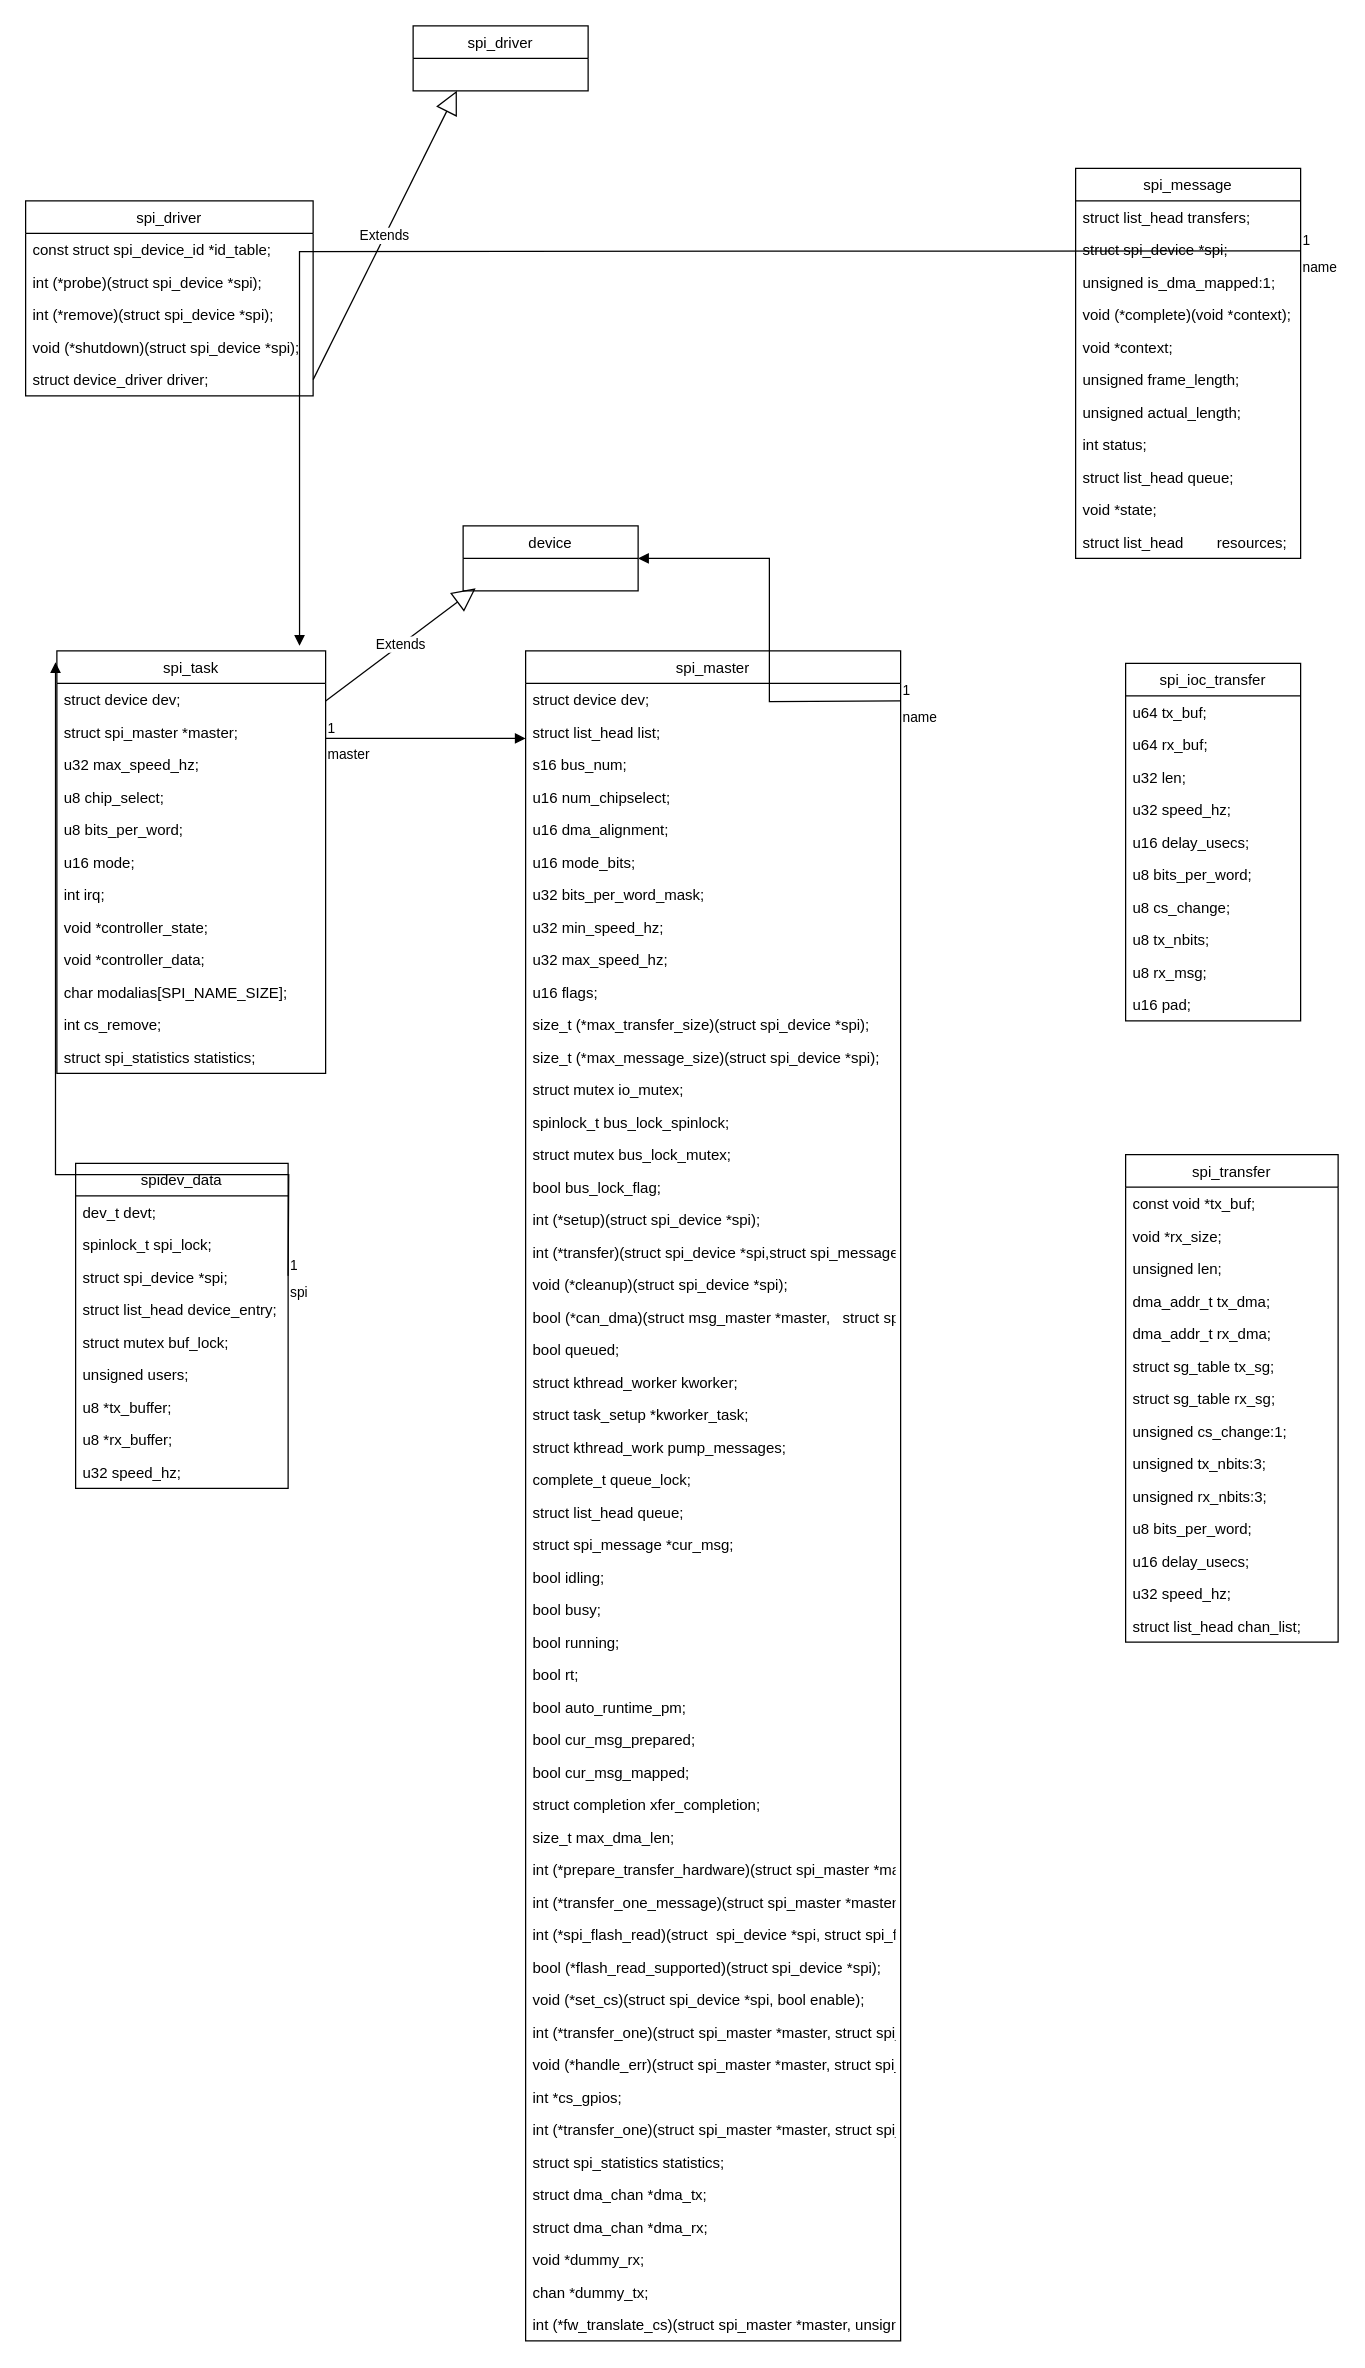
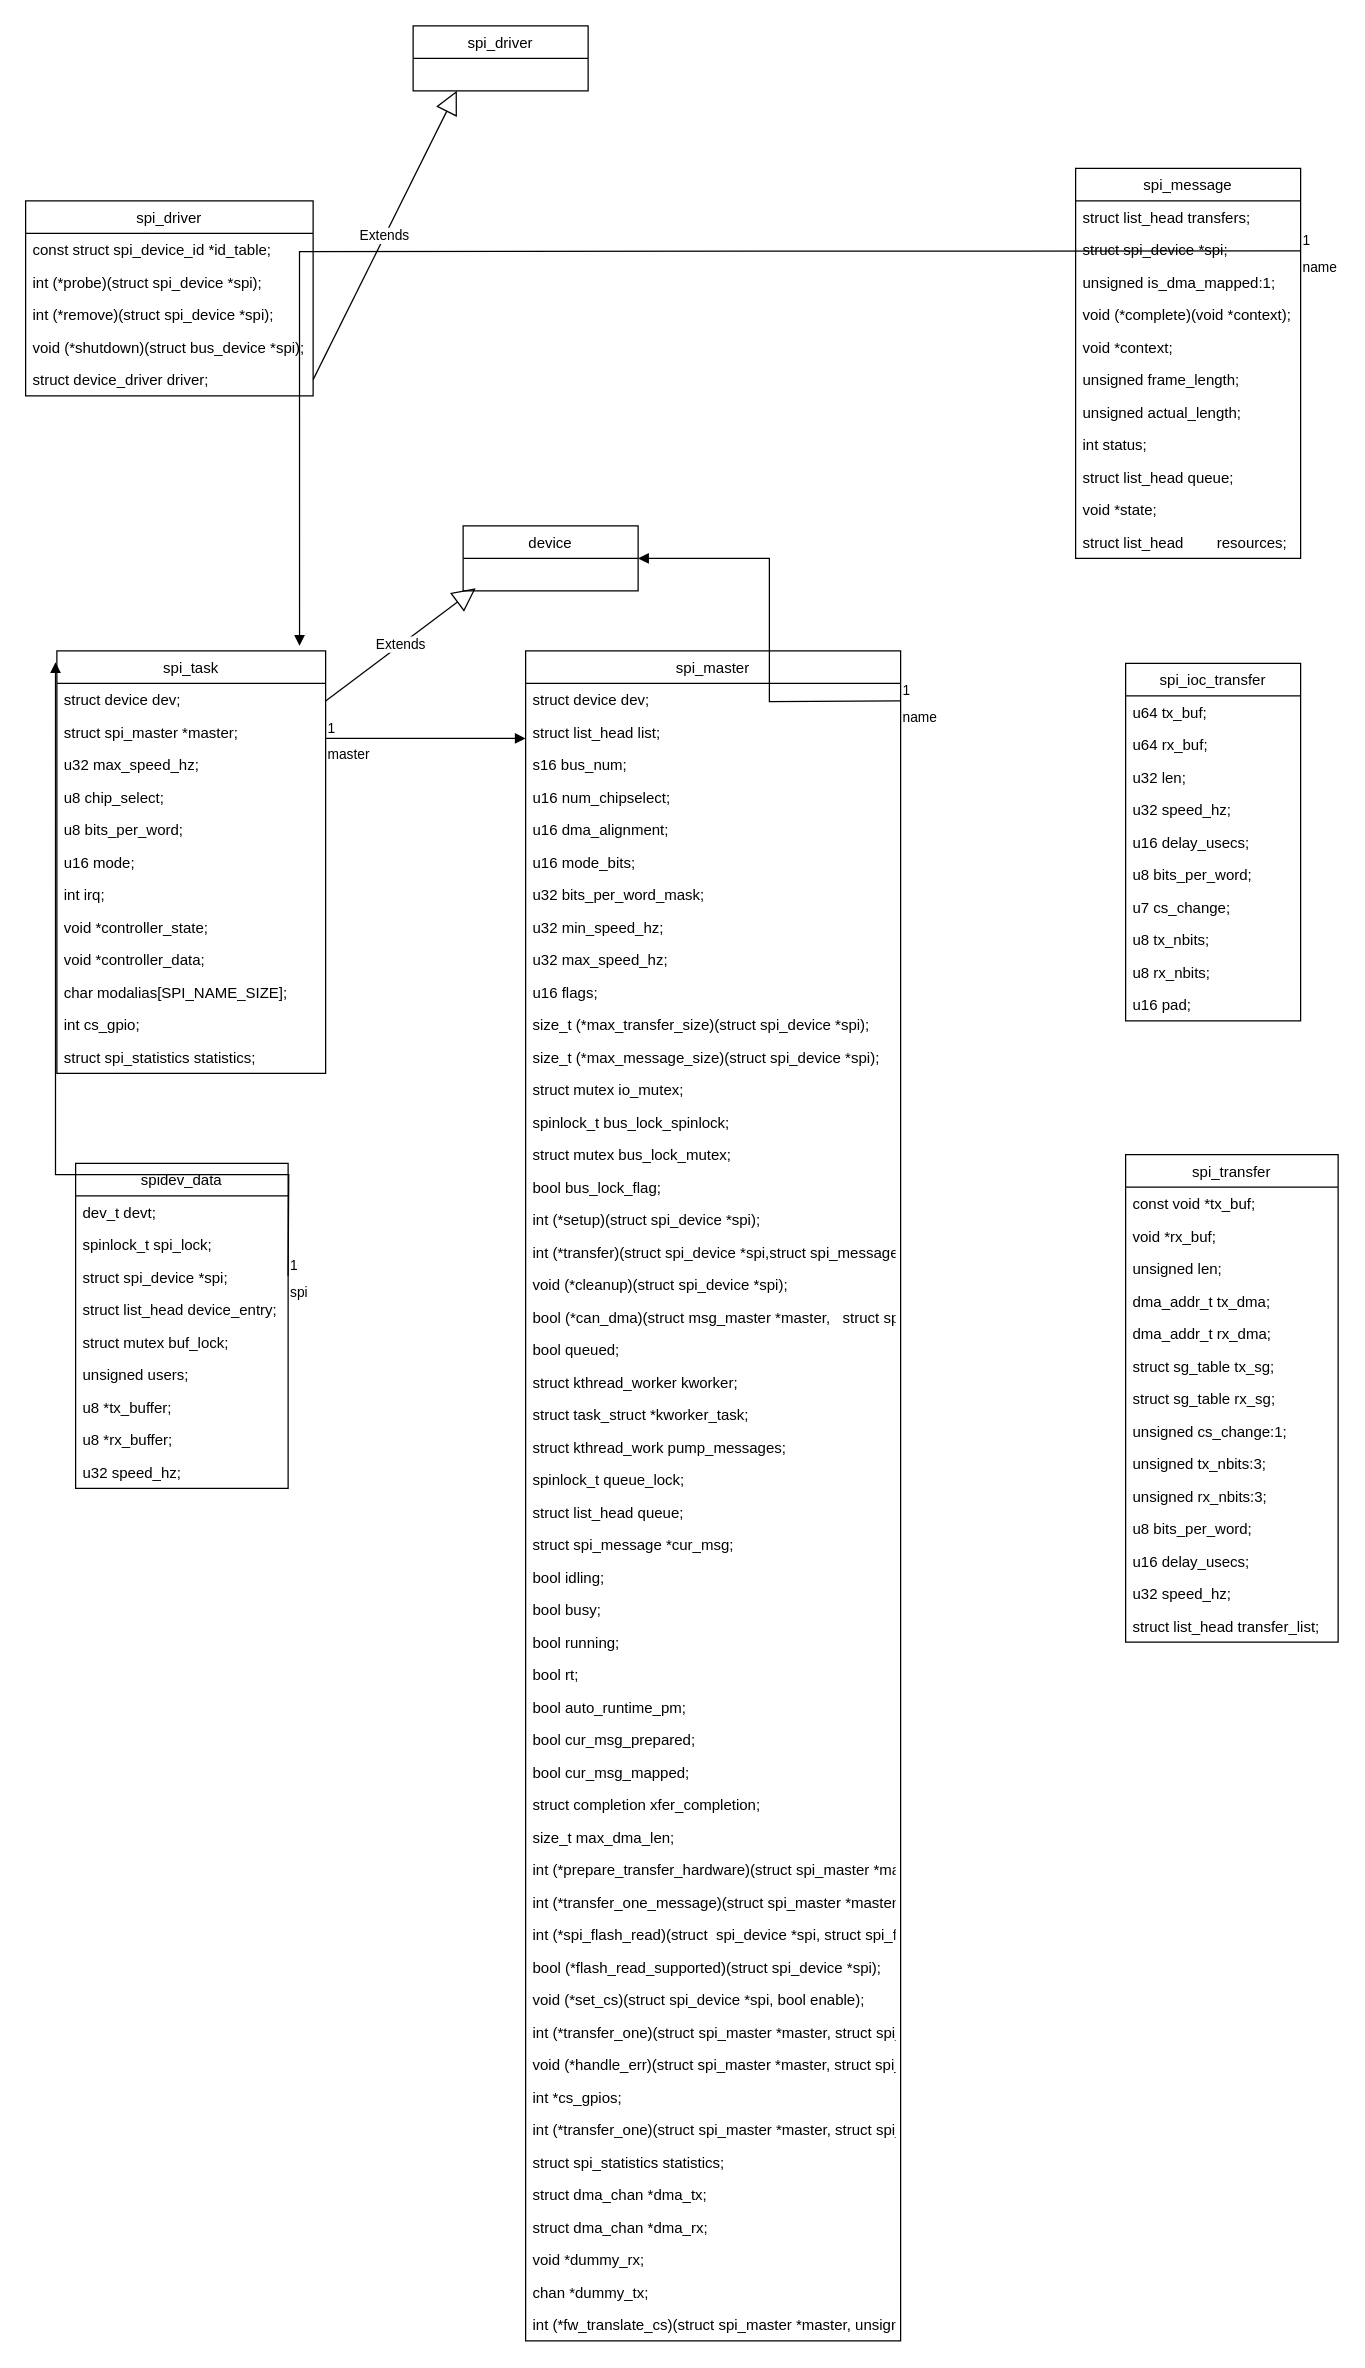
node "void (*shutdown)(struct spi_device *spi);": label "void (*shutdown)(struct spi_device *spi);" -> "void (*shutdown)(struct bus_device *spi);"
node "u8 cs_change;": label "u8 cs_change;" -> "u7 cs_change;"
node "u8 rx_msg;": label "u8 rx_msg;" -> "u8 rx_nbits;"
node "int cs_remove;": label "int cs_remove;" -> "int cs_gpio;"
node "void *rx_size;": label "void *rx_size;" -> "void *rx_buf;"
node "struct task_setup *kworker_task;": label "struct task_setup *kworker_task;" -> "struct task_struct *kworker_task;"
node "complete_t queue_lock;": label "complete_t queue_lock;" -> "spinlock_t queue_lock;"
node "struct list_head chan_list;": label "struct list_head chan_list;" -> "struct list_head transfer_list;"
